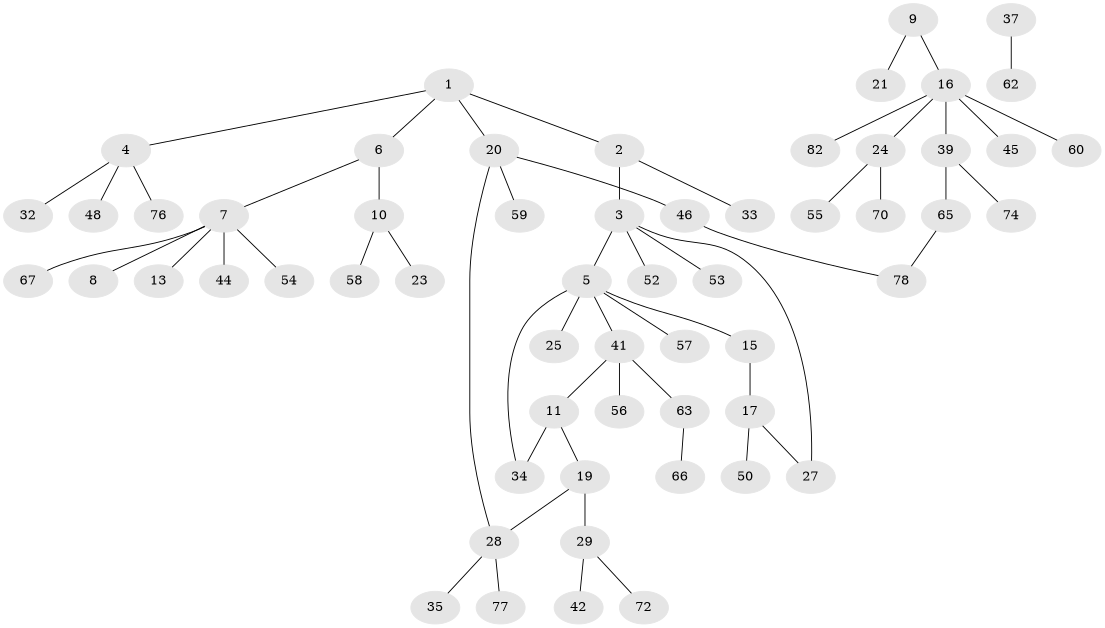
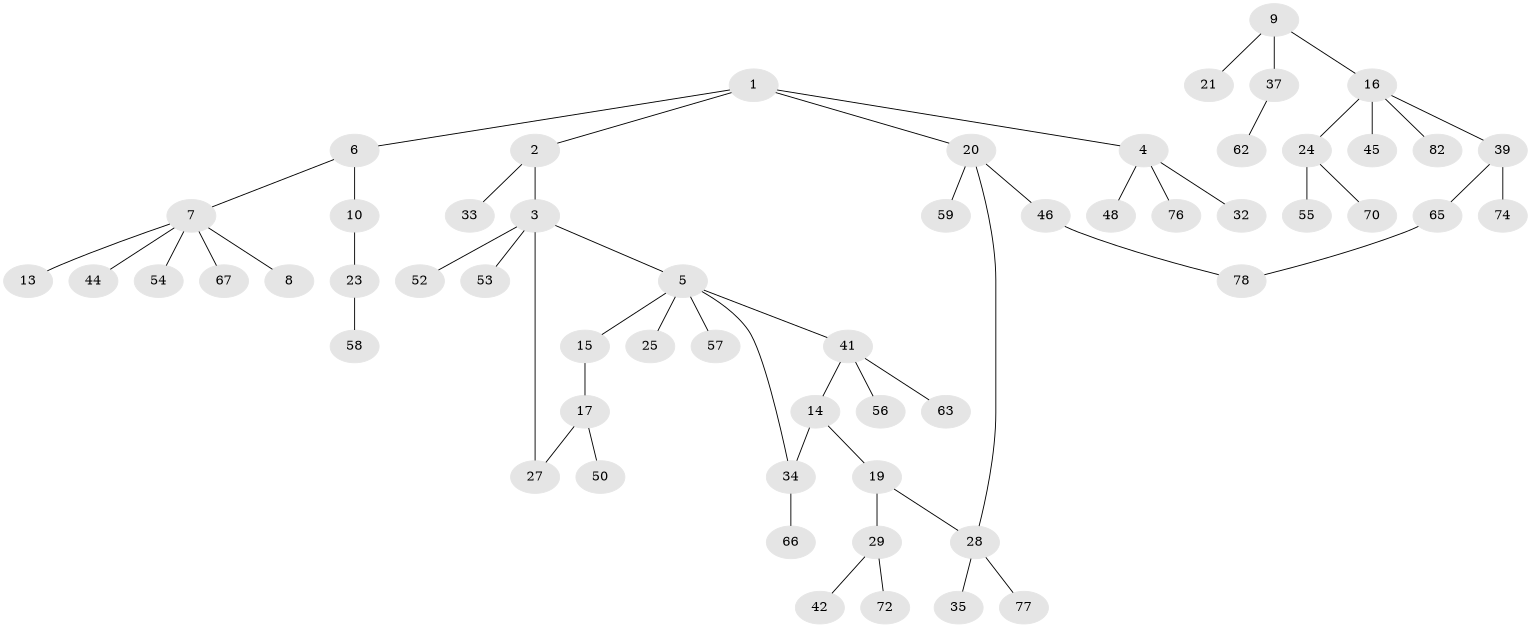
edge "9" -- "37": added
node "60": removed
edge "10" -- "58": now "23" -- "58"
node "11": label "11" -> "14"
edge "63" -- "66": now "34" -- "66"
